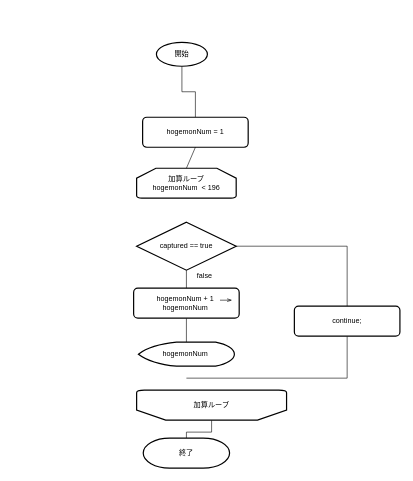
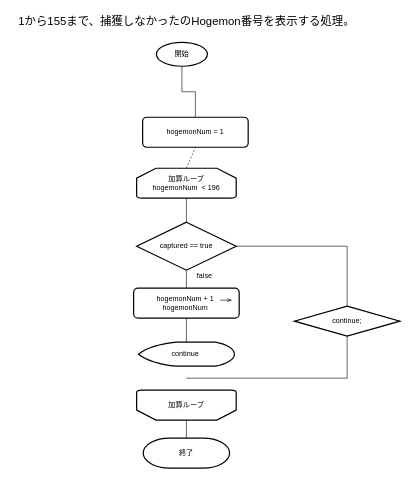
node "1から155まで、捕獲しなかったのHogemon番号を表示する処理。": added
edge "hogemonNum = 1" -- "加算ループ hogemonNum < 196": style solid -> dashed
edge "加算ループ hogemonNum < 196" -- "captured == true": added
node "continue;": shape rounded rectangle -> diamond
node "hogemonNum": label "hogemonNum" -> "continue"
node "加算ループ": size 150x30 -> 100x30
